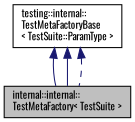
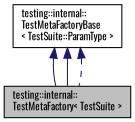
node "internal::internal:: TestMetaFactory< TestSuite >": label "internal::internal:: TestMetaFactory< TestSuite >" -> "testing::internal:: TestMetaFactory< TestSuite >"
